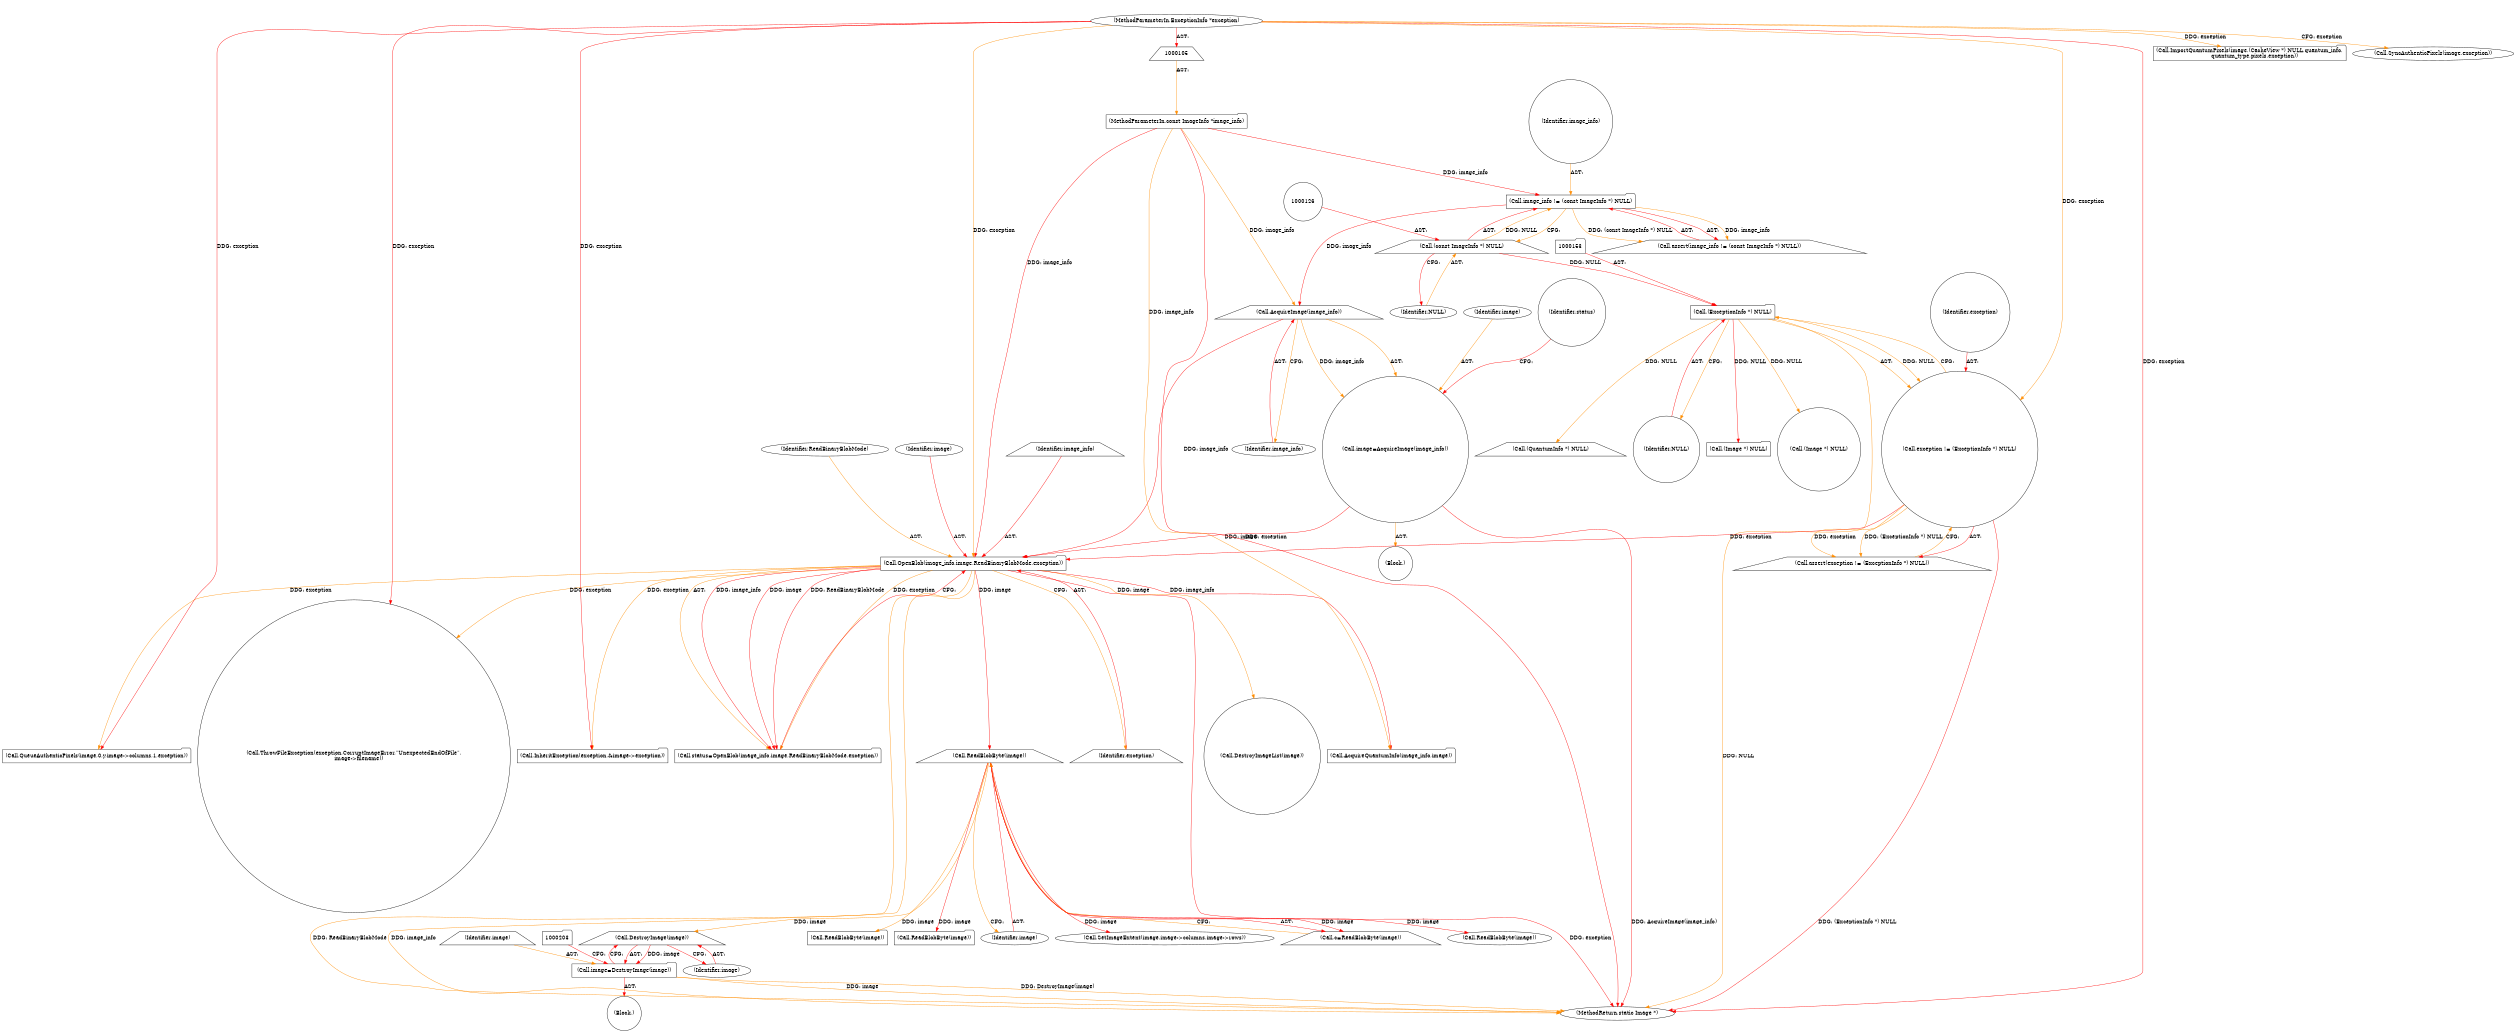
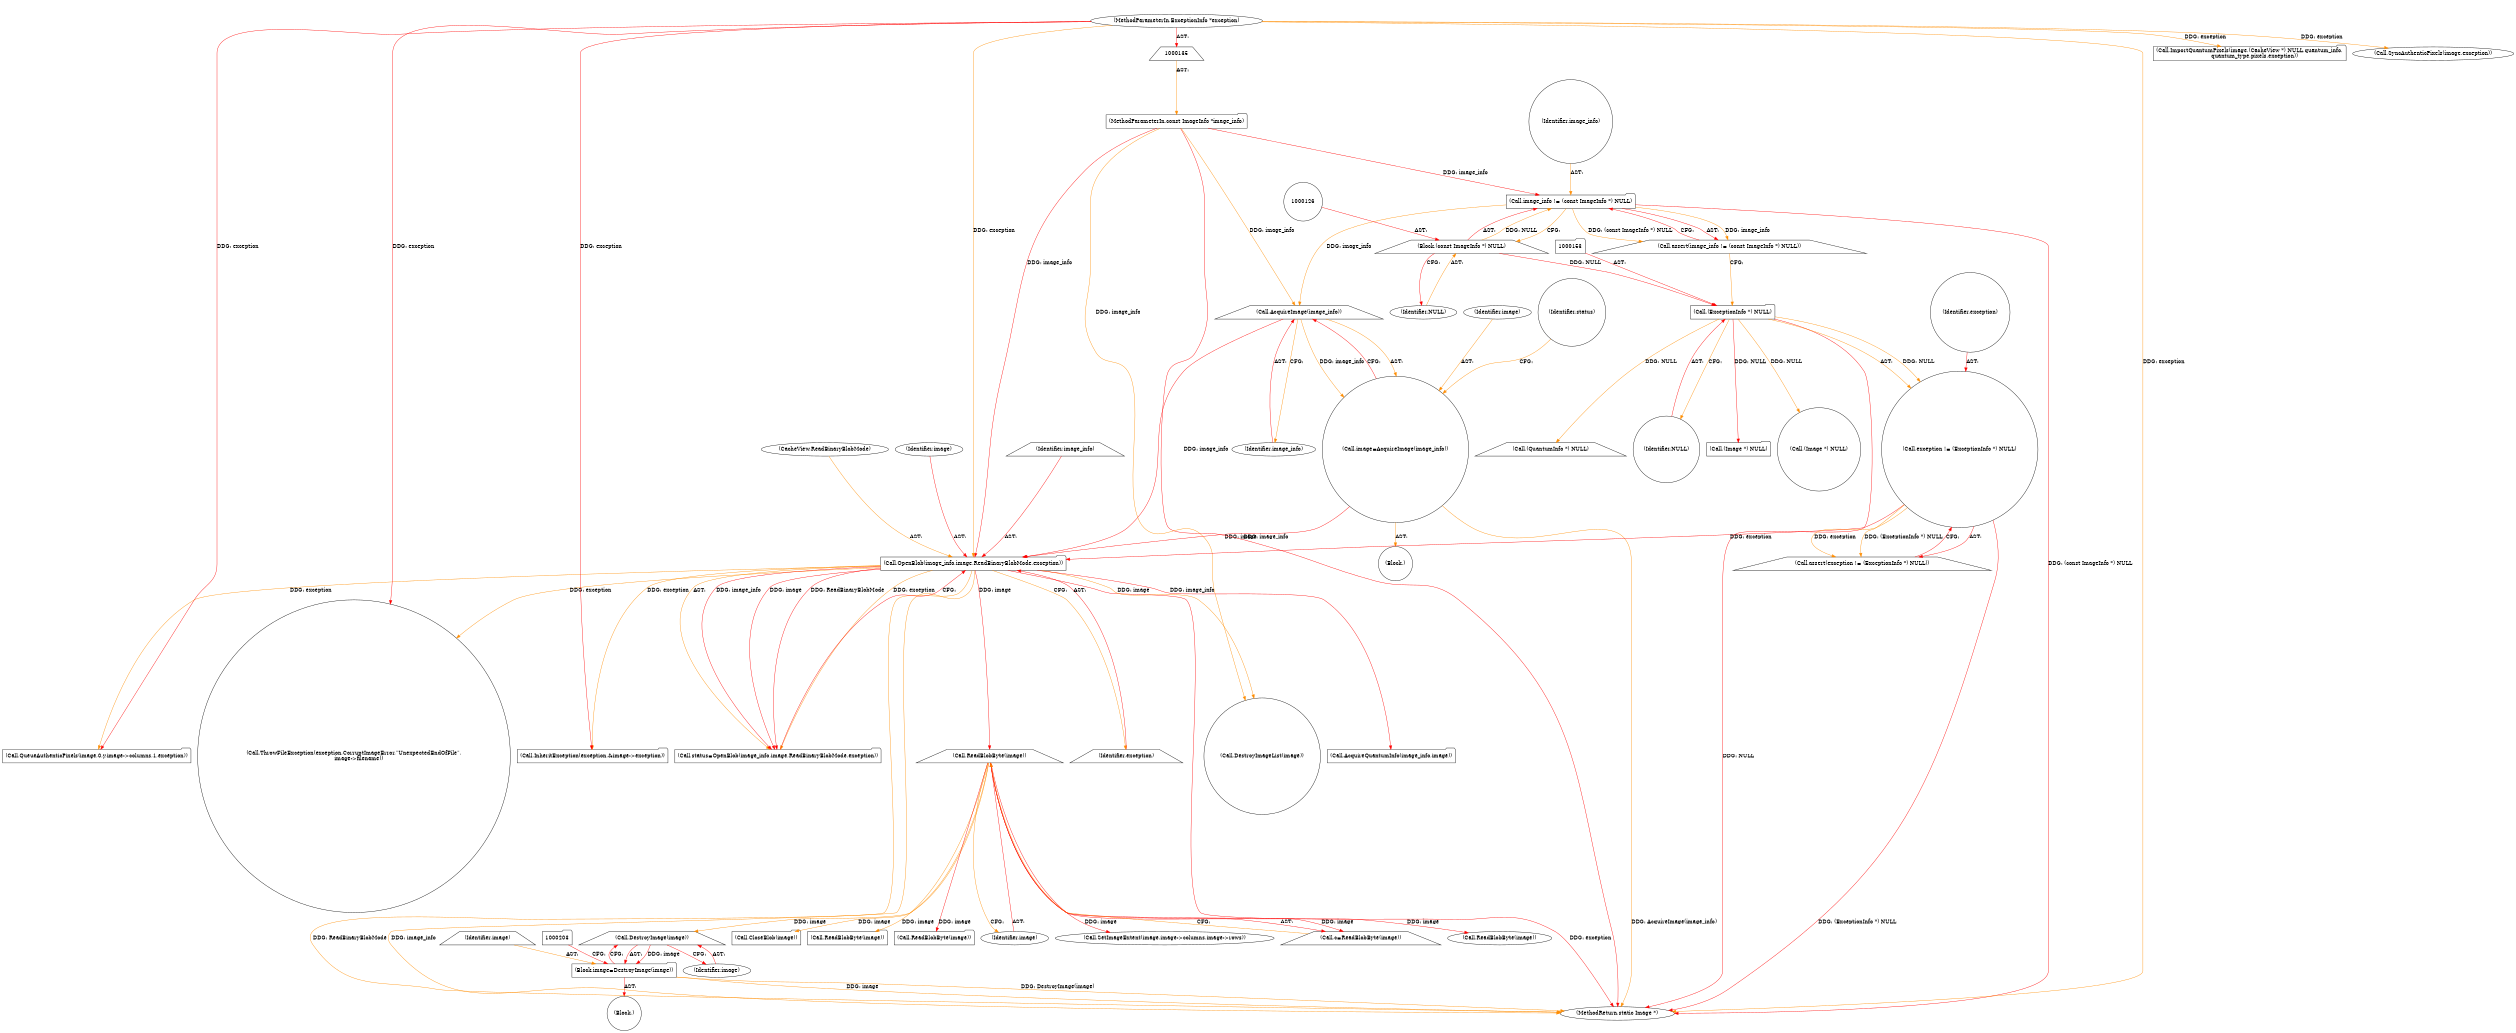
edge "(MethodParameterIn,ExceptionInfo *exception)" -> "(Call,exception != (ExceptionInfo *) NULL)": removed, label "DDG: exception"
edge "(MethodParameterIn,ExceptionInfo *exception)" -> "(Call,SyncAuthenticPixels(image,exception))": label "CFG: exception" -> "DDG: exception"
node "1000105": label "1000105" -> "1000135"
edge "(Call,image_info != (const ImageInfo *) NULL)" -> "(Call,AcquireImage(image_info))": color red -> darkorange
edge "(Call,assert(image_info != (const ImageInfo *) NULL))" -> "(Call,image_info != (const ImageInfo *) NULL)": label "AST: " -> "CFG: "
node "(Call,(const ImageInfo *) NULL)": label "(Call,(const ImageInfo *) NULL)" -> "(Block,(const ImageInfo *) NULL)"
edge "(MethodParameterIn,ExceptionInfo *exception)" -> "(MethodReturn,static Image *)": color red -> darkorange
edge "(Call,exception != (ExceptionInfo *) NULL)" -> "(Call,(ExceptionInfo *) NULL)": now "(Call,assert(image_info != (const ImageInfo *) NULL))" -> "(Call,(ExceptionInfo *) NULL)"
edge "(Call,image=AcquireImage(image_info))" -> "(Call,AcquireImage(image_info))": added, label "CFG:"
edge "(Identifier,status)" -> "(Call,image=AcquireImage(image_info))": color red -> darkorange
node "(Identifier,ReadBinaryBlobMode)": label "(Identifier,ReadBinaryBlobMode)" -> "(CacheView,ReadBinaryBlobMode)"
edge "(MethodParameterIn,const ImageInfo *image_info)" -> "(Call,AcquireQuantumInfo(image_info,image))": now "(MethodParameterIn,const ImageInfo *image_info)" -> "(Call,DestroyImageList(image))"
edge "(MethodParameterIn,const ImageInfo *image_info)" -> "(MethodReturn,static Image *)": label "DDG: exception" -> "DDG: image_info"
edge "(Call,assert(exception != (ExceptionInfo *) NULL))" -> "(Call,exception != (ExceptionInfo *) NULL)": color darkorange -> red
edge "(Call,image_info != (const ImageInfo *) NULL)" -> "(MethodReturn,static Image *)": added, label "DDG: (const ImageInfo *) NULL"
edge "(Call,(ExceptionInfo *) NULL)" -> "(MethodReturn,static Image *)": color darkorange -> red
edge "(Call,image=AcquireImage(image_info))" -> "(MethodReturn,static Image *)": color red -> darkorange
node "(Call,CloseBlob(image))": added
node "(Call,image=DestroyImage(image))": label "(Call,image=DestroyImage(image))" -> "(Block,image=DestroyImage(image))"
